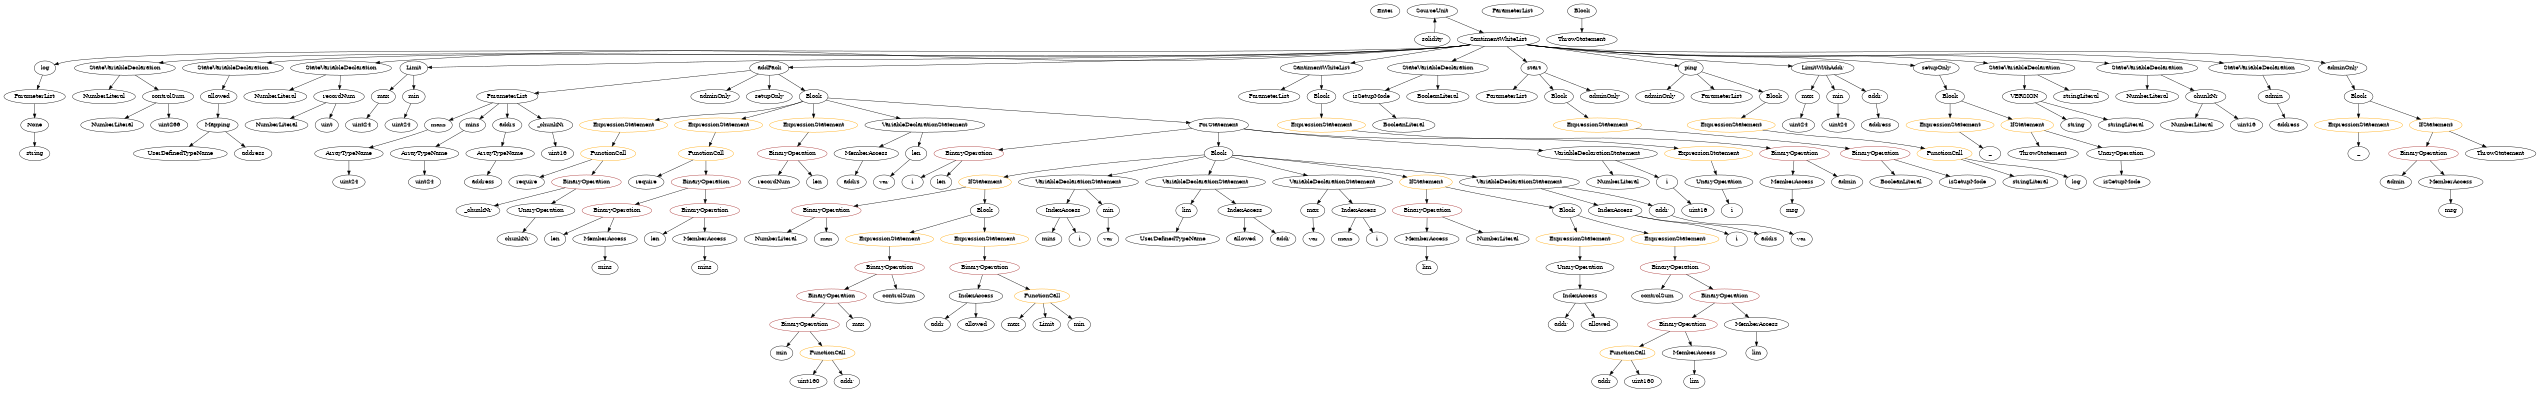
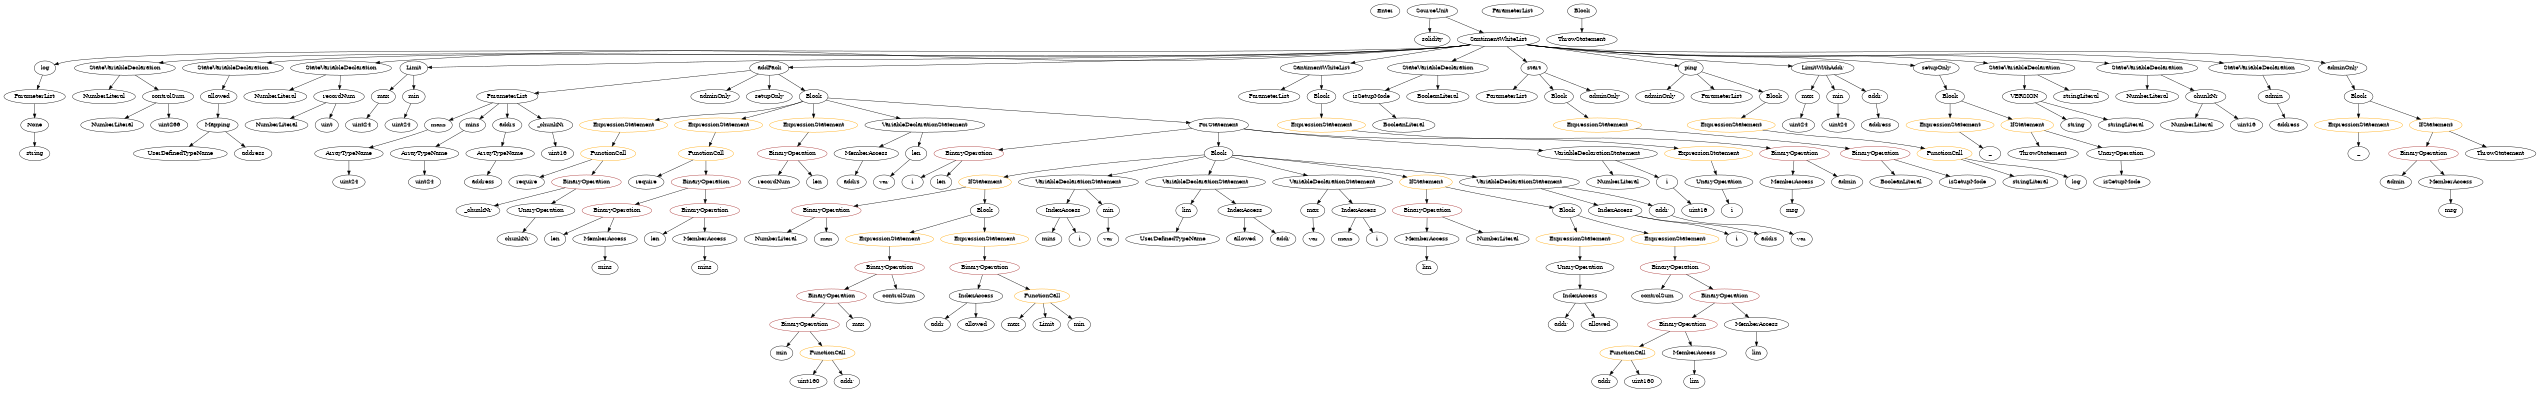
edge "solidity" -> "SourceUnit": reversed
